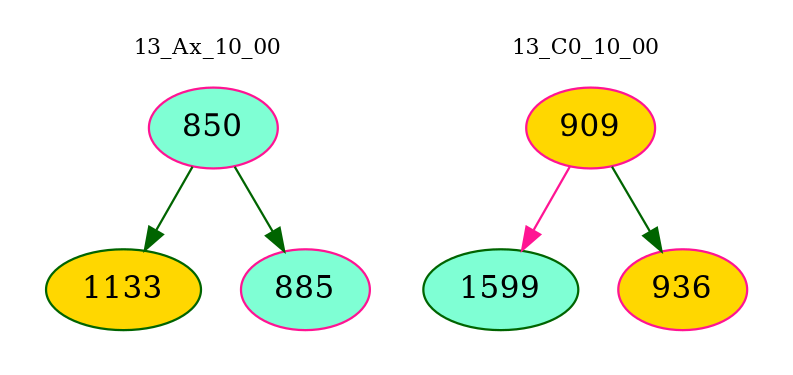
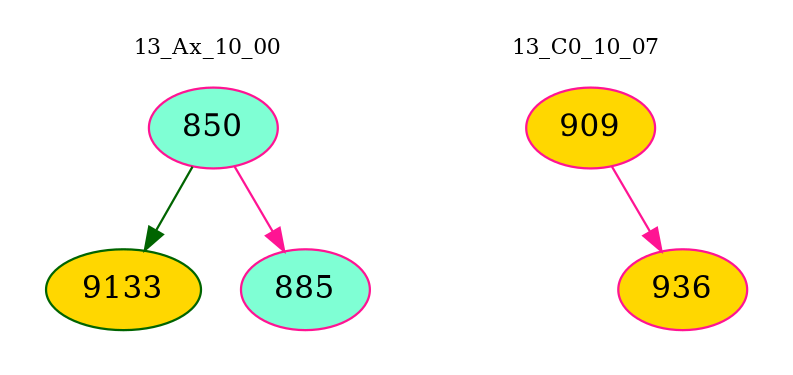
cluster "13_C0_10_00": label "13_C0_10_00" -> "13_C0_10_07"
edge "850" -> "885": color darkgreen -> deeppink
edge "909" -> "936": color darkgreen -> deeppink
node "1133": label "1133" -> "9133"
node "1599": removed
